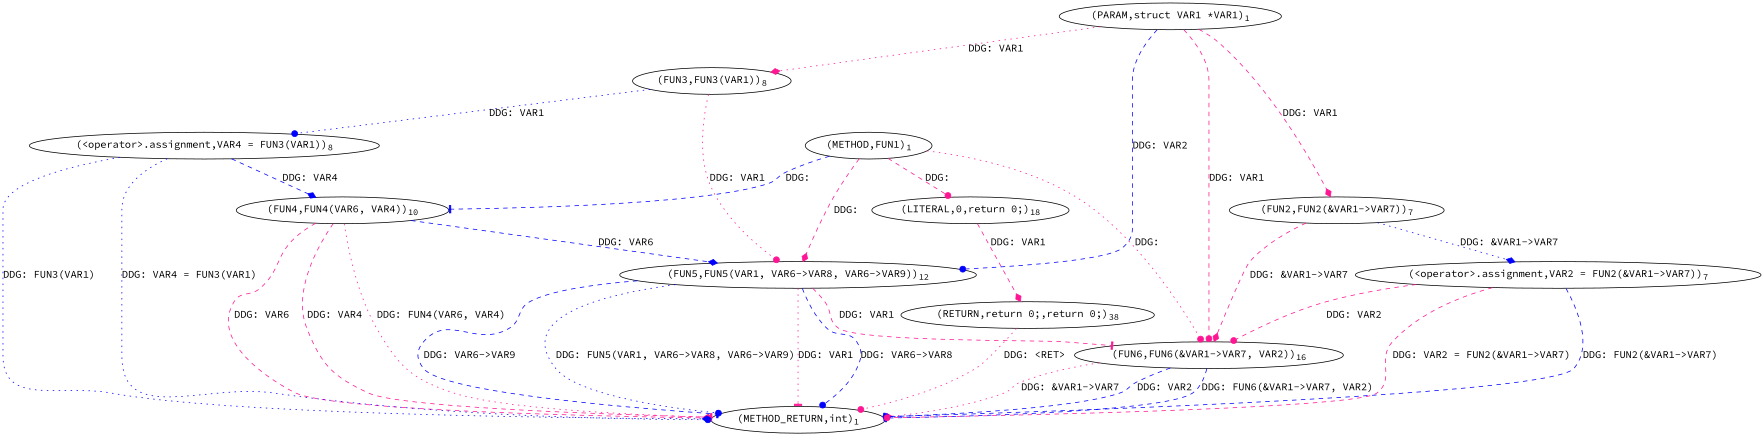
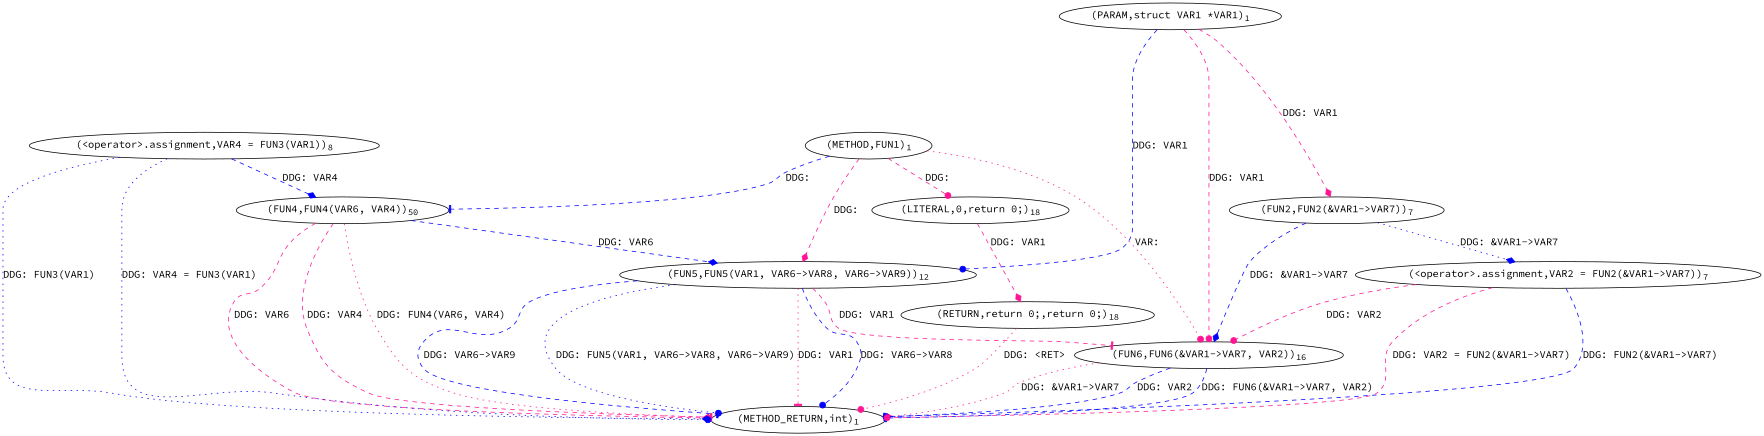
node "(FUN3,FUN3(VAR1))": removed
edge "(PARAM,struct VAR1 *VAR1)" -> "(FUN5,FUN5(VAR1, VAR6->VAR8, VAR6->VAR9))": label "DDG: VAR2" -> "DDG: VAR1"
node "(FUN4,FUN4(VAR6, VAR4))": text "10" -> "50"
edge "(METHOD,FUN1)" -> "(FUN6,FUN6(&VAR1->VAR7, VAR2))": label "DDG: " -> "VAR: "
edge "(FUN2,FUN2(&VAR1->VAR7))" -> "(FUN6,FUN6(&VAR1->VAR7, VAR2))": color deeppink -> blue
node "(RETURN,return 0;,return 0;)": text "38" -> "18"
